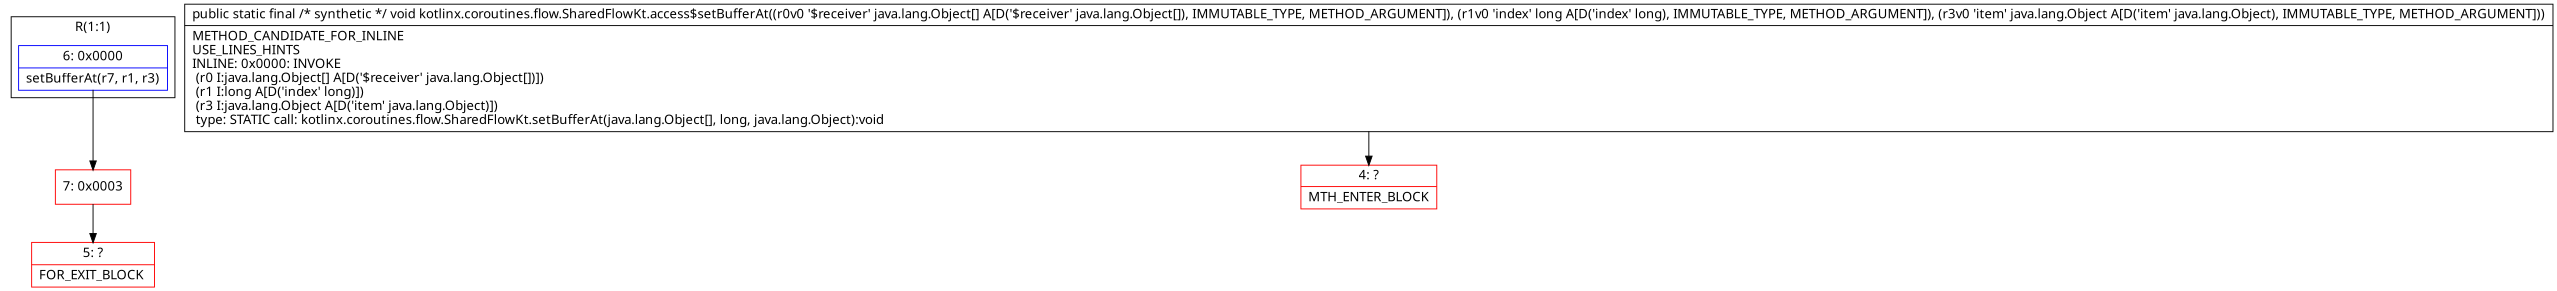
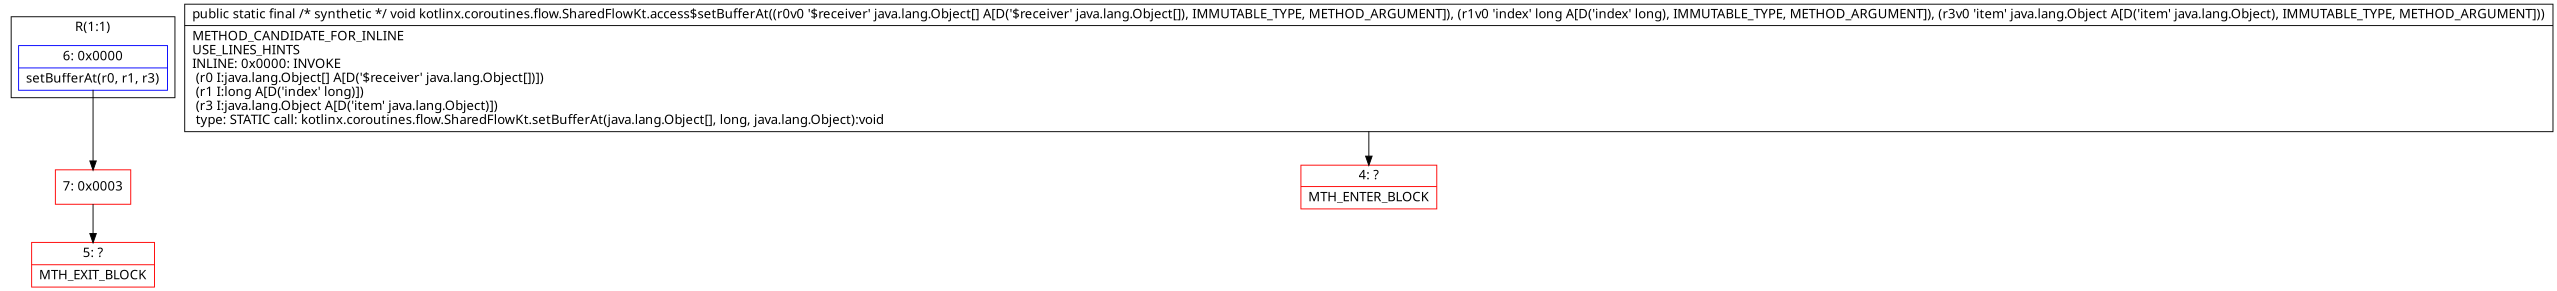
node "6: 0x0000": text "setBufferAt(r7, r1, r3)" -> "setBufferAt(r0, r1, r3)"
node "5: ?": text "FOR_EXIT_BLOCK" -> "MTH_EXIT_BLOCK"
